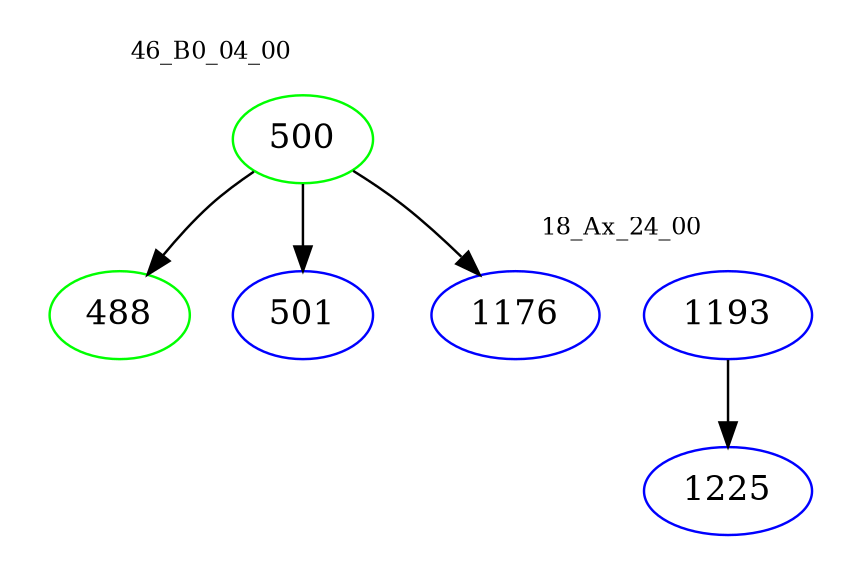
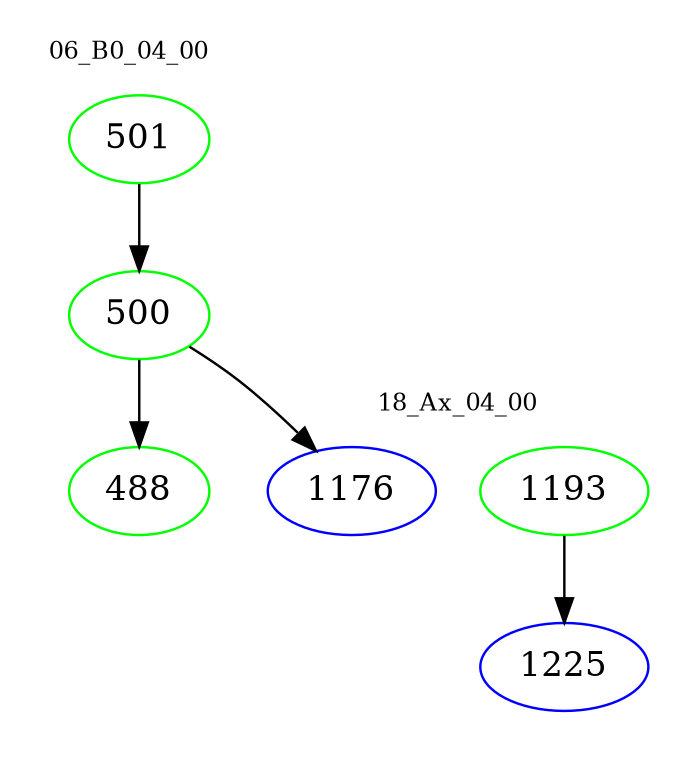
cluster "46_B0_04_00": label "46_B0_04_00" -> "06_B0_04_00"
edge "500" -> "501": reversed
cluster "18_Ax_24_00": label "18_Ax_24_00" -> "18_Ax_04_00"
node "501": color blue -> green
node "1193": color blue -> green
